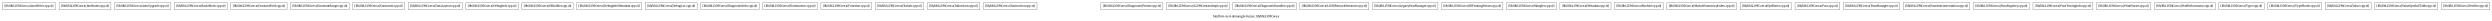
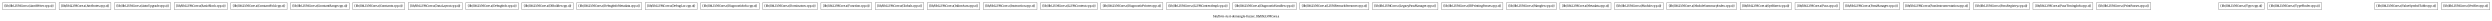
node "{lib/libLLVMCore.a(LLVMContext.cpp.o)}": added
node "{lib/libLLVMCore.a(ProfileSummary.cpp.o)}": removed
node "{lib/libLLVMCore.a(Value.cpp.o)}": removed
